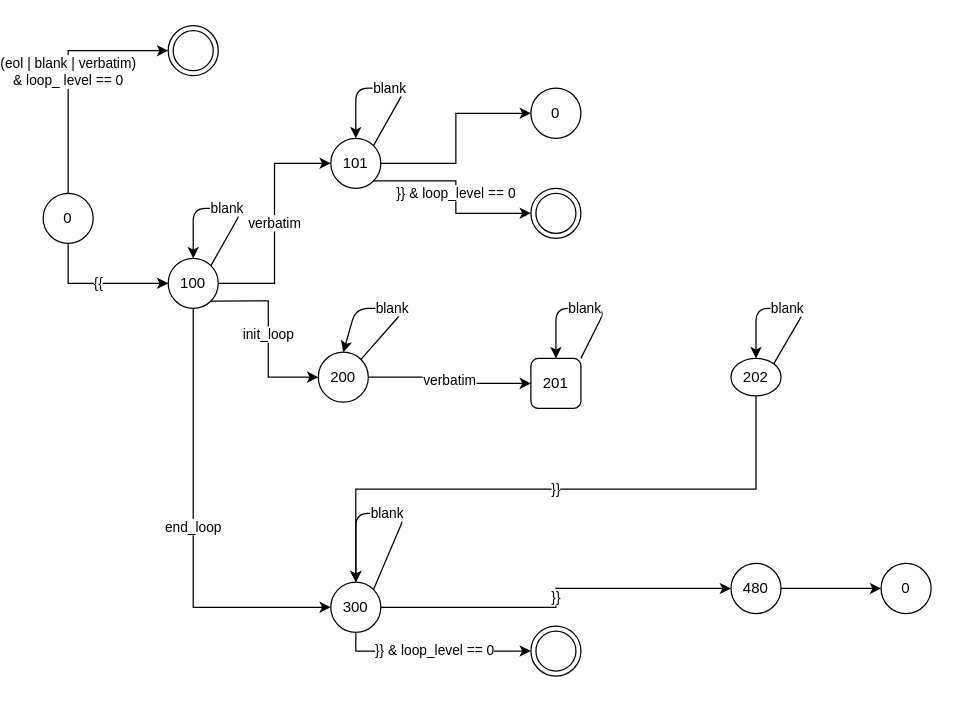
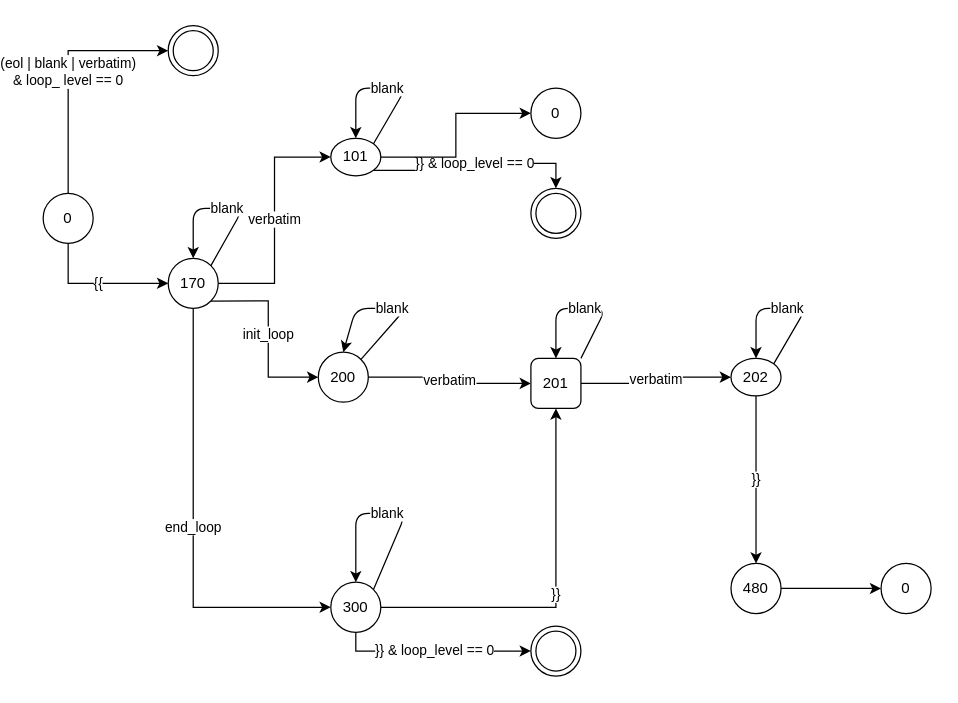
node "101": size 50x50 -> 50x38
node "100": label "100" -> "170"
edge "201" -> "202": added, label "verbatim"
edge "202" -> "300": now "202" -> "480"
edge "300" -> "480": now "300" -> "201"
